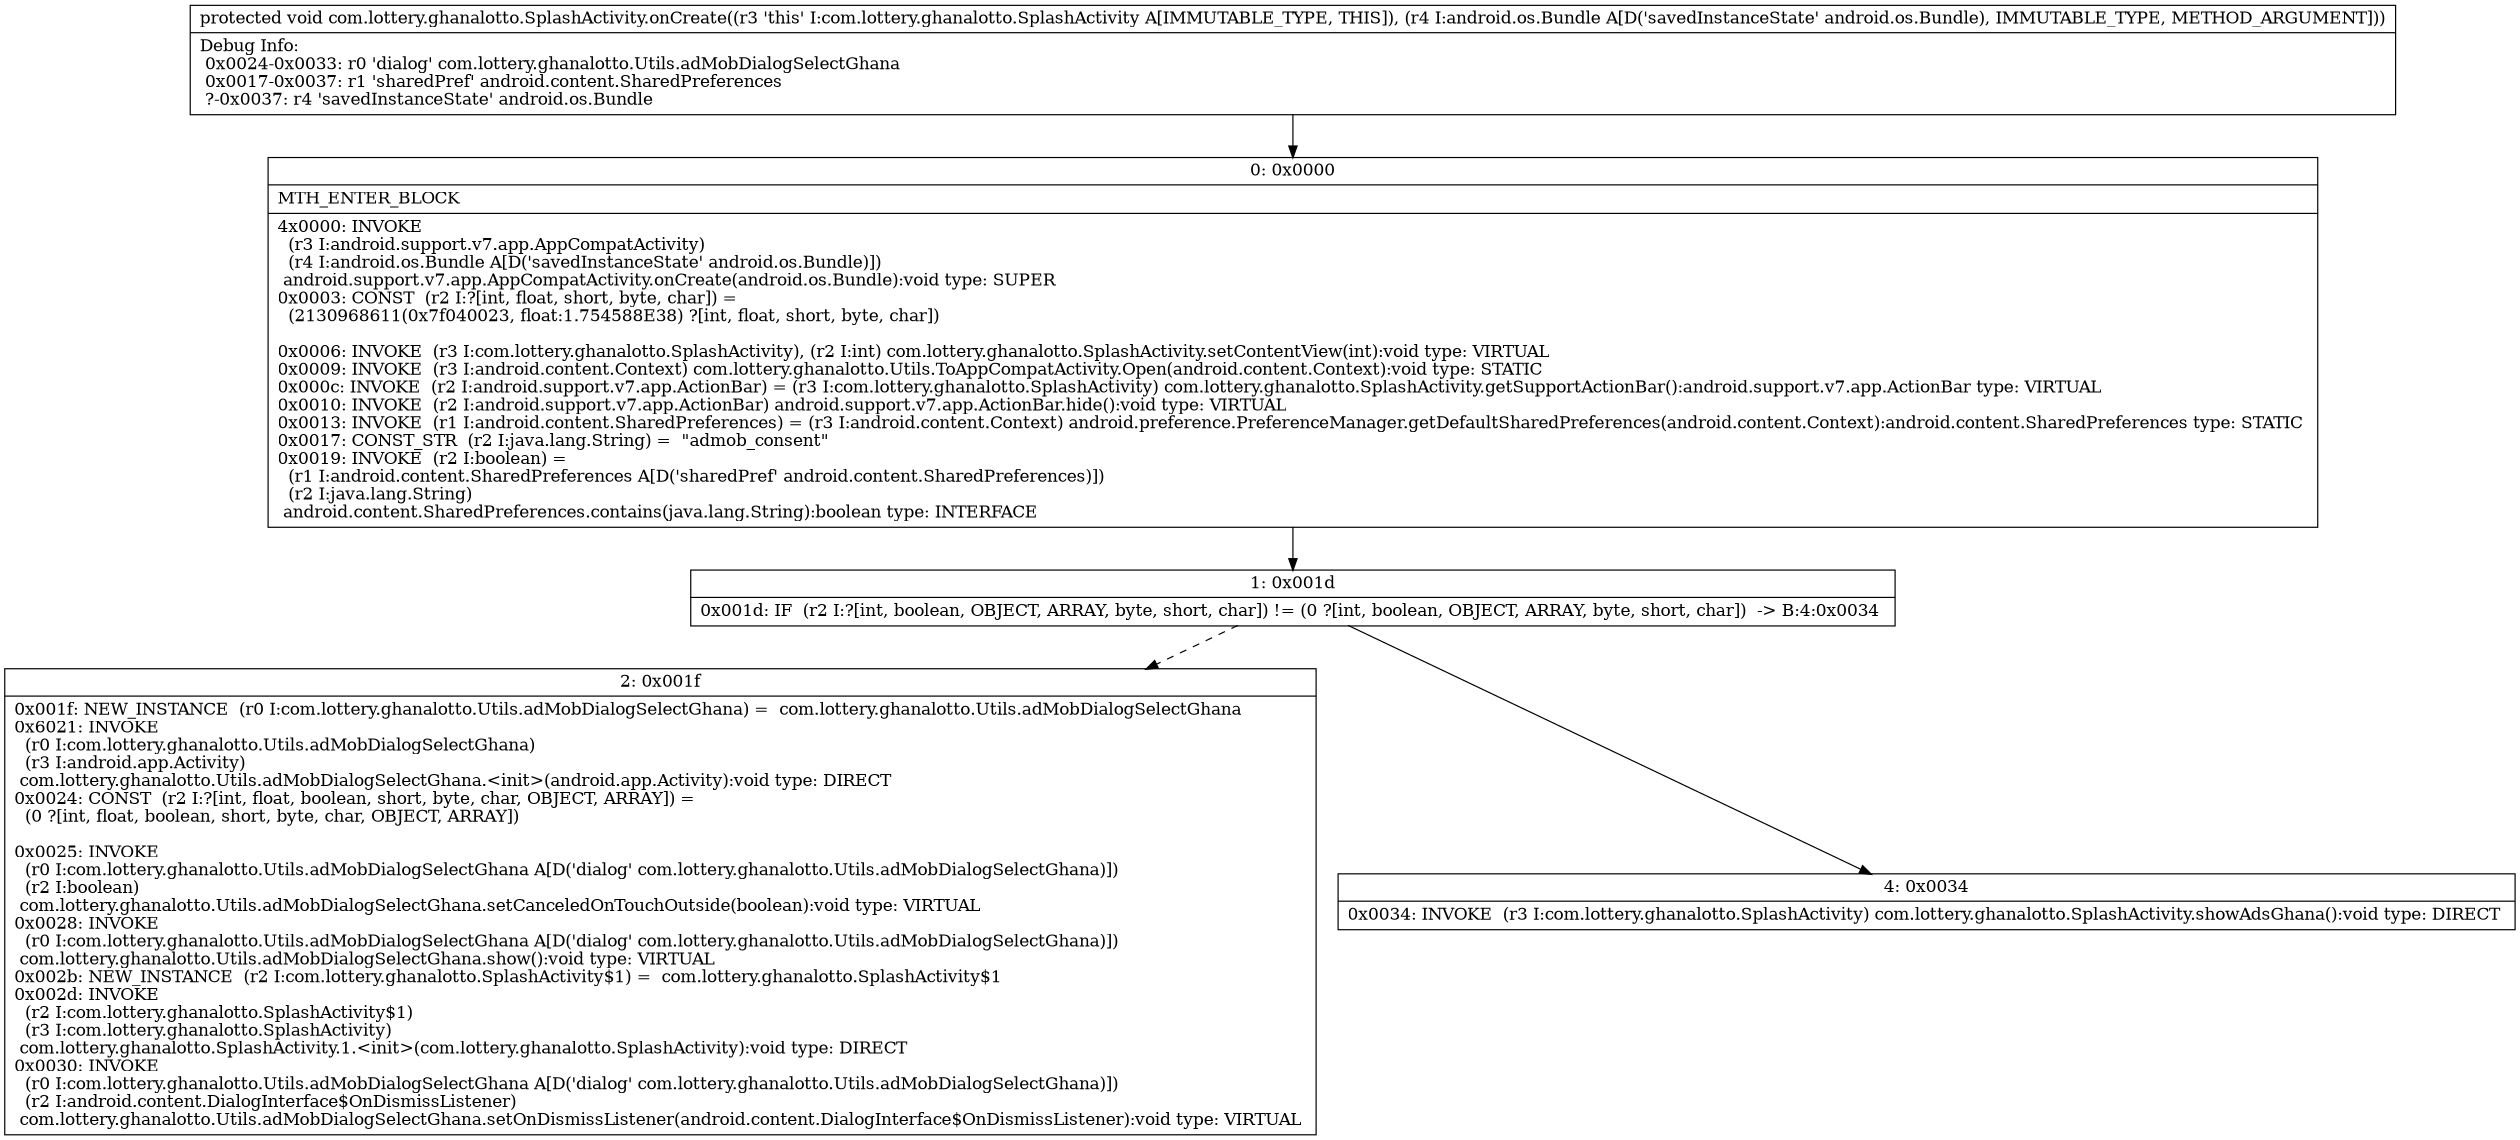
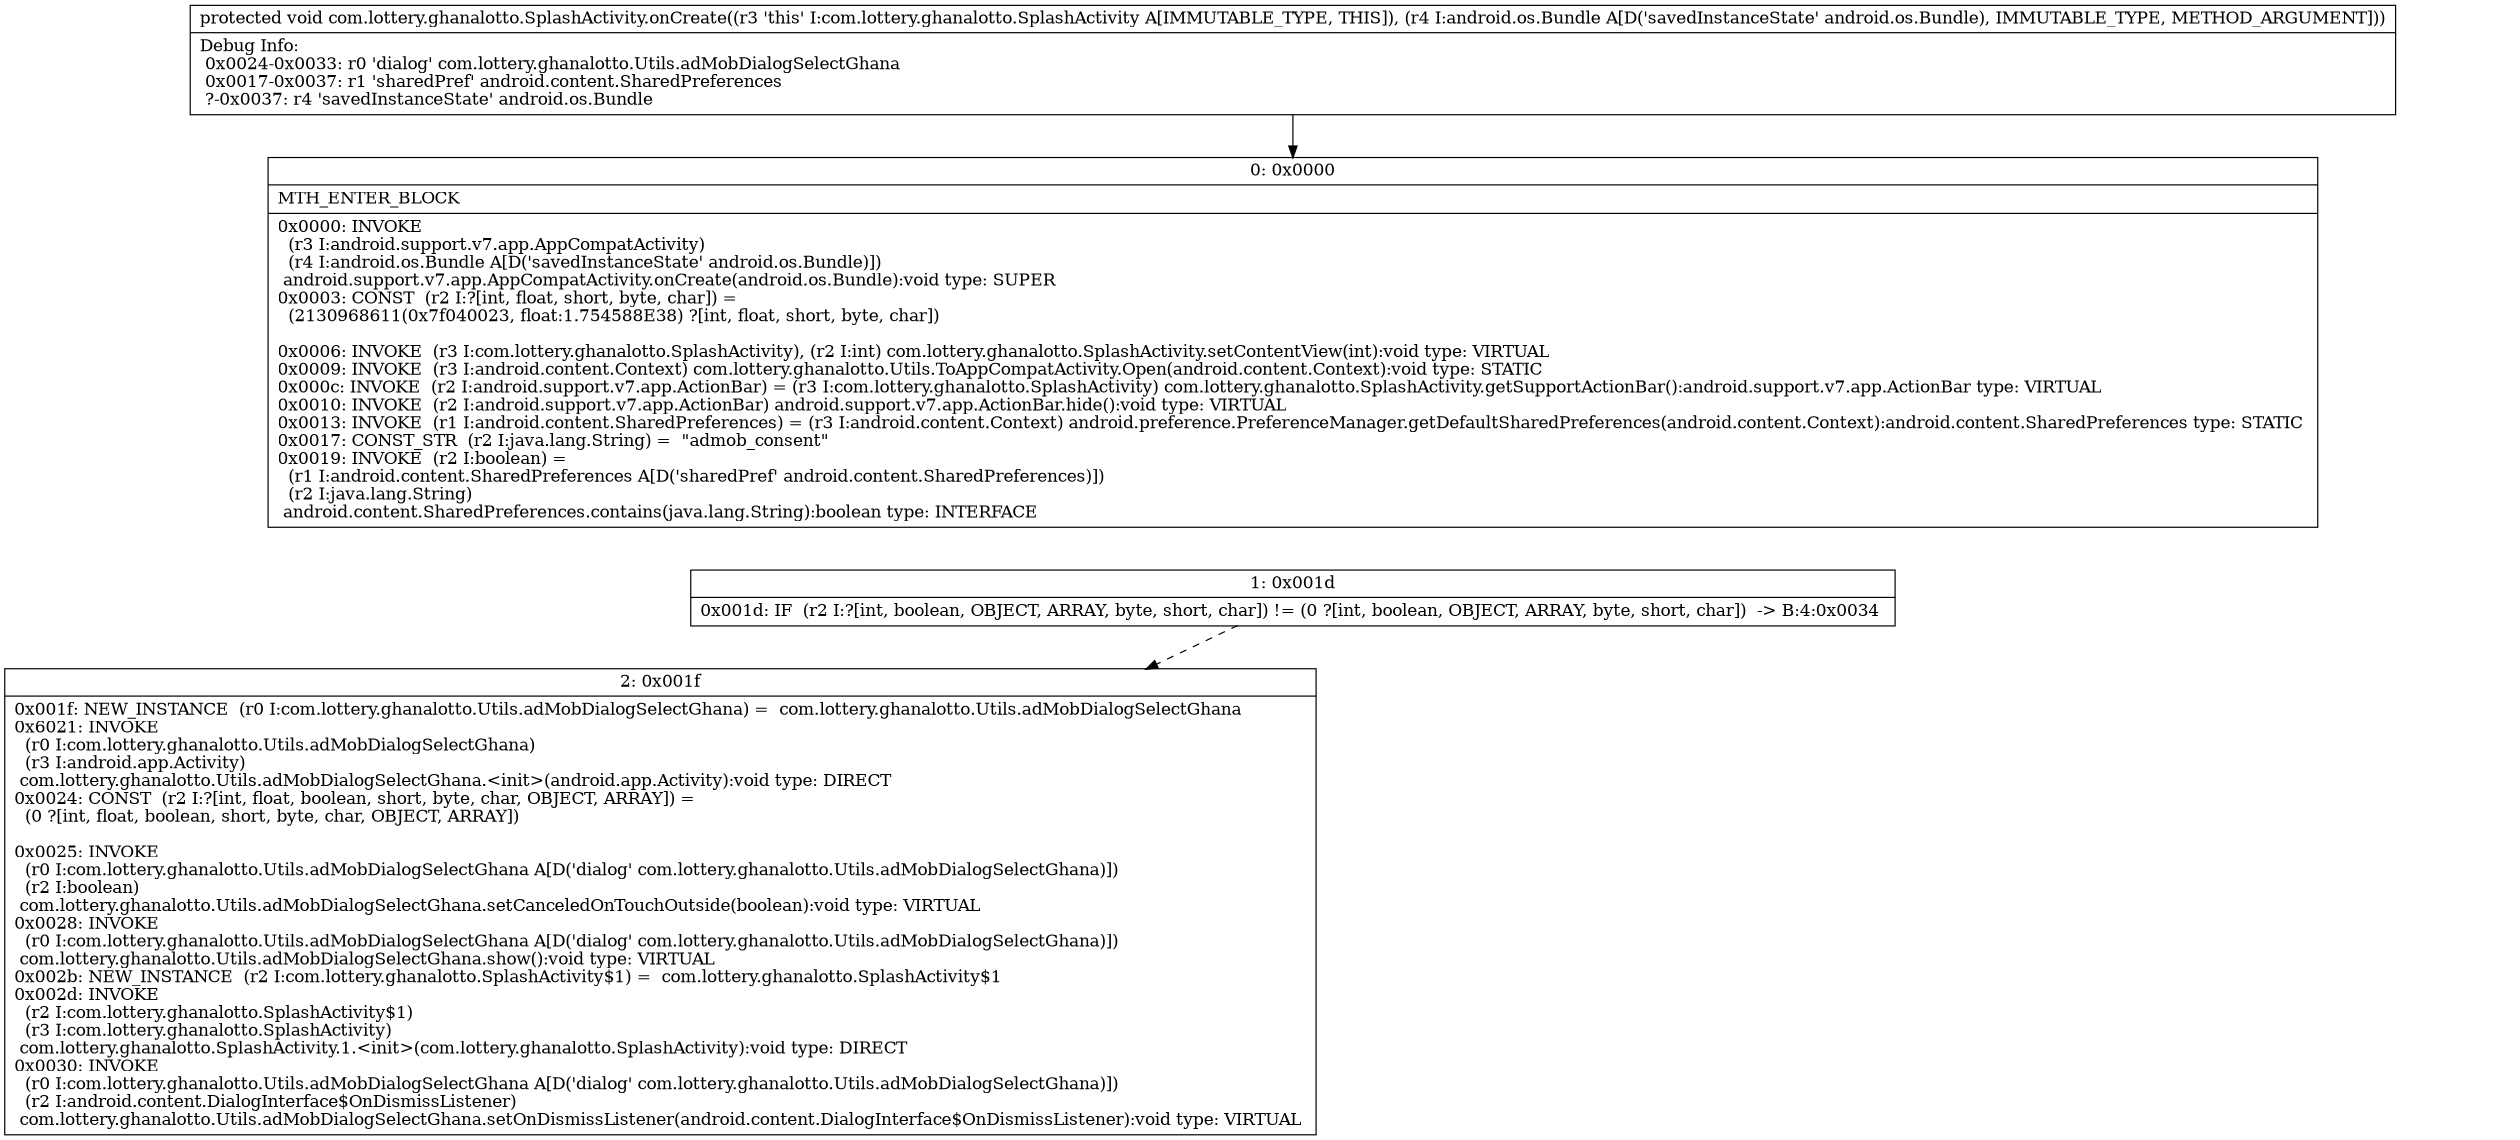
node "0: 0x0000": text "4x0000: INVOKE" -> "0x0000: INVOKE"
edge "0: 0x0000" -> "1: 0x001d": removed
node "4: 0x0034": removed
